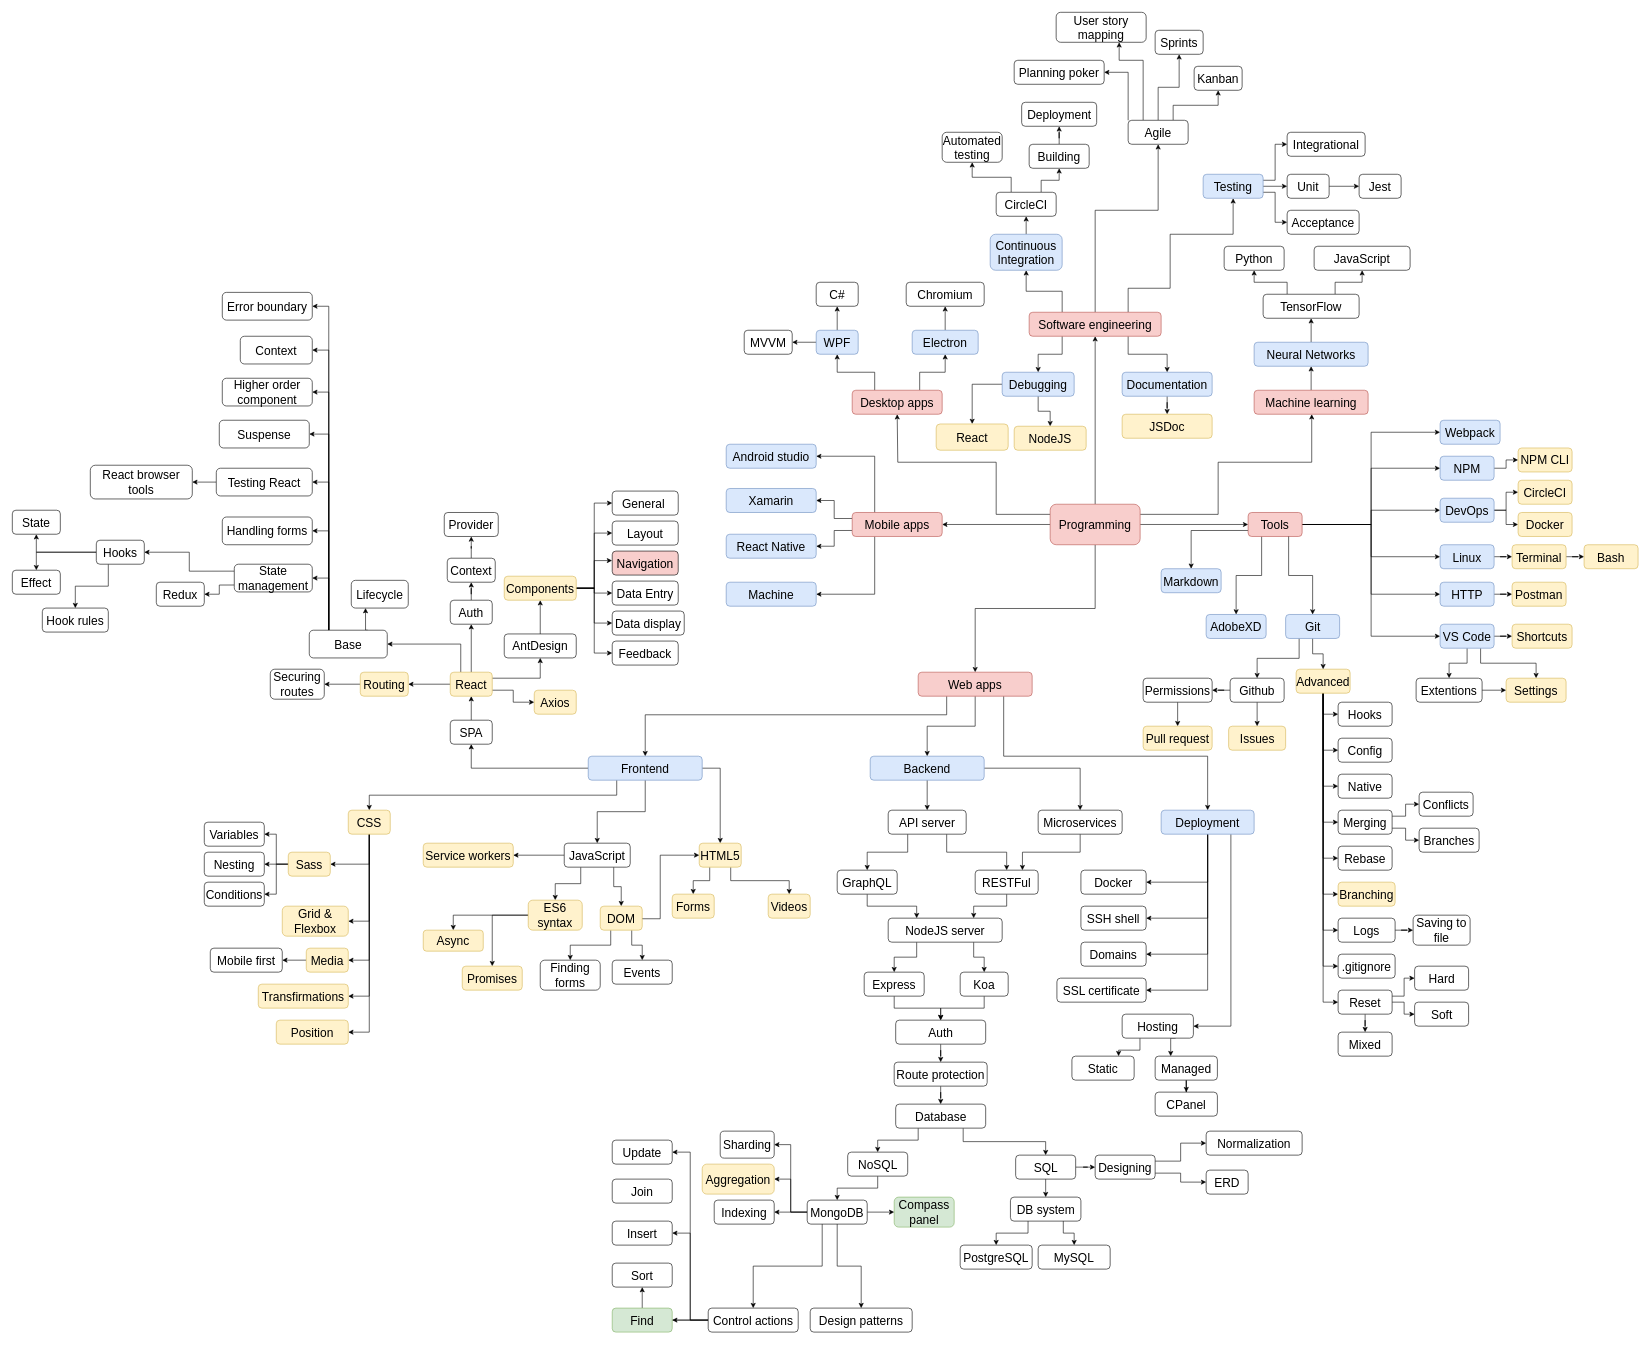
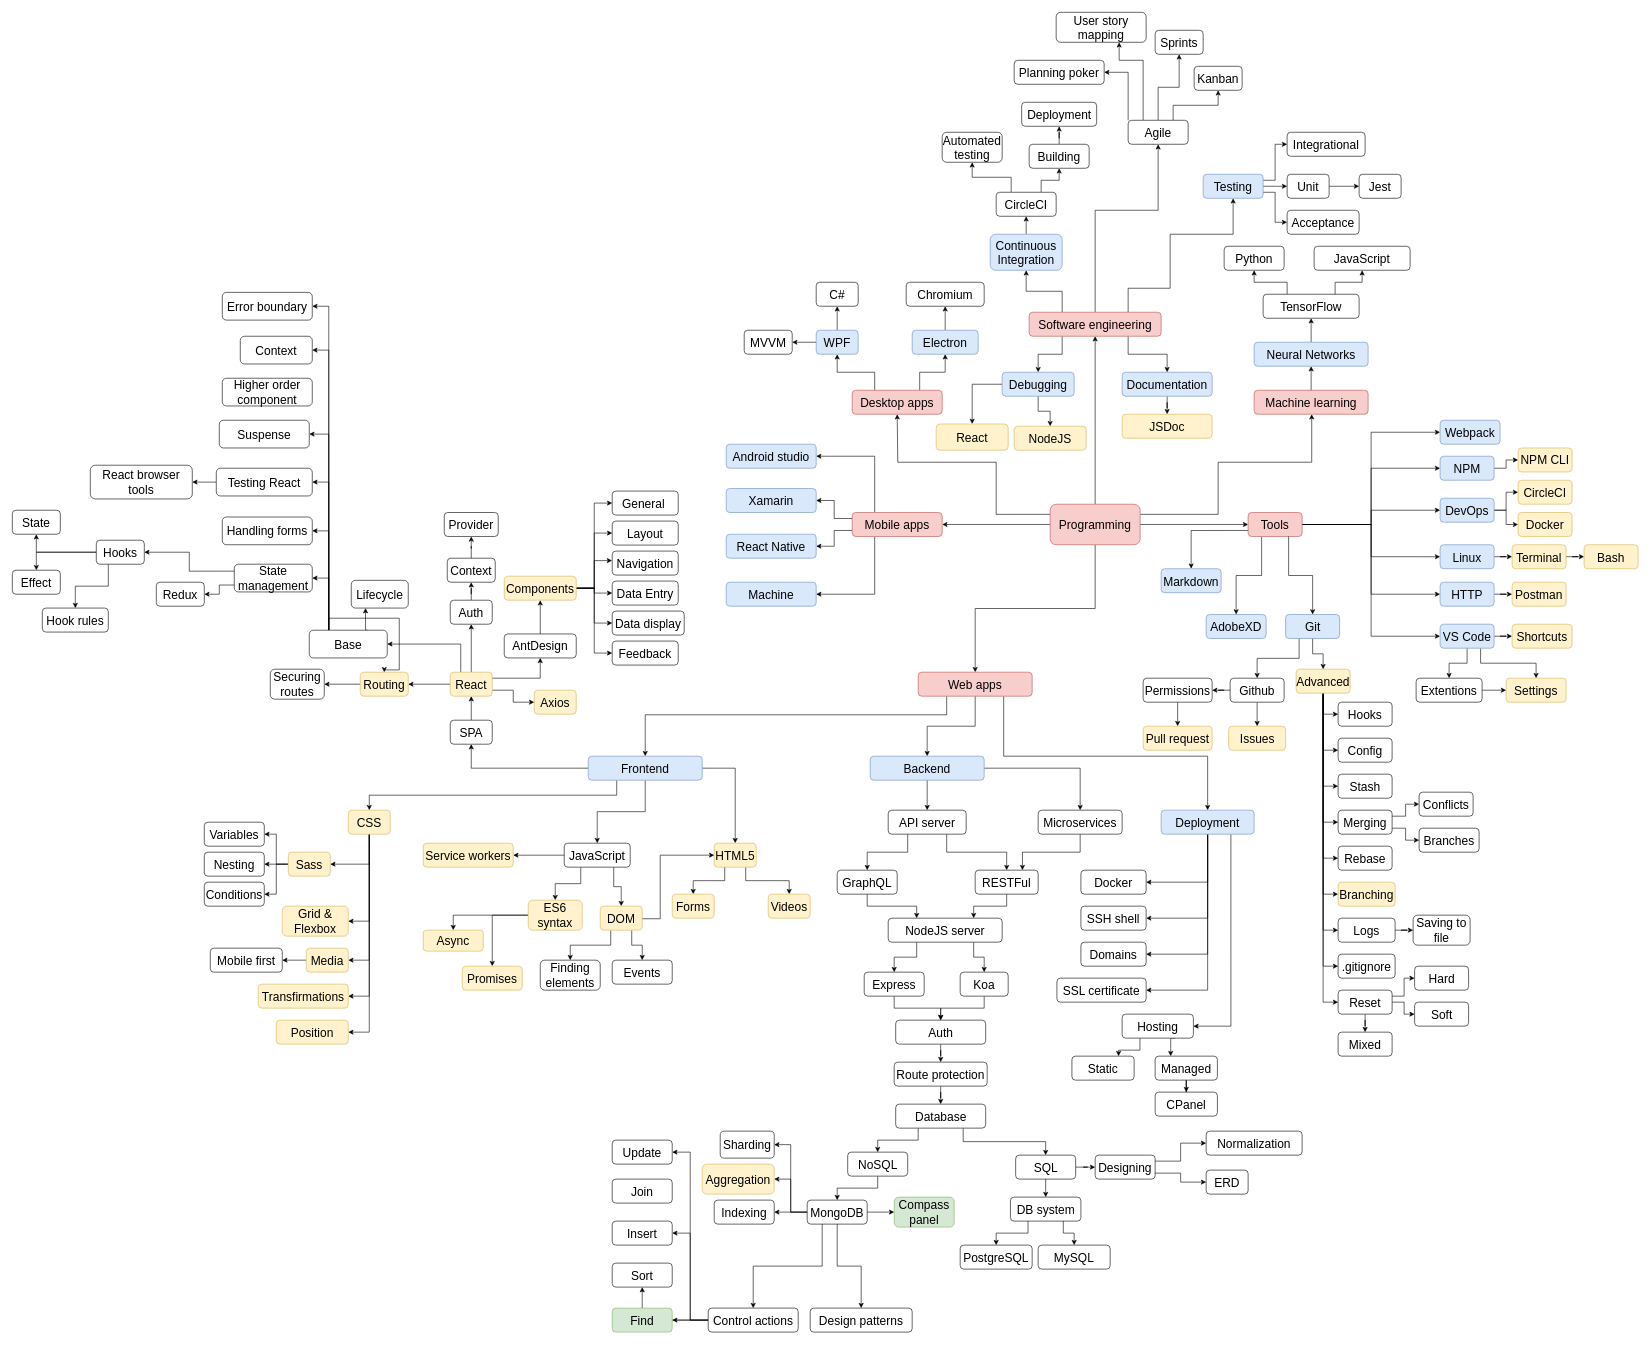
edge "Base" -> "Higher order component": now "Base" -> "Routing"
node "Navigation": fillcolor #f8cecc -> #ffffff
node "Native": label "Native" -> "Stash"
node "HTML5": moved (720, 855) -> (735, 855)
node "Finding forms": label "Finding forms" -> "Finding elements"
